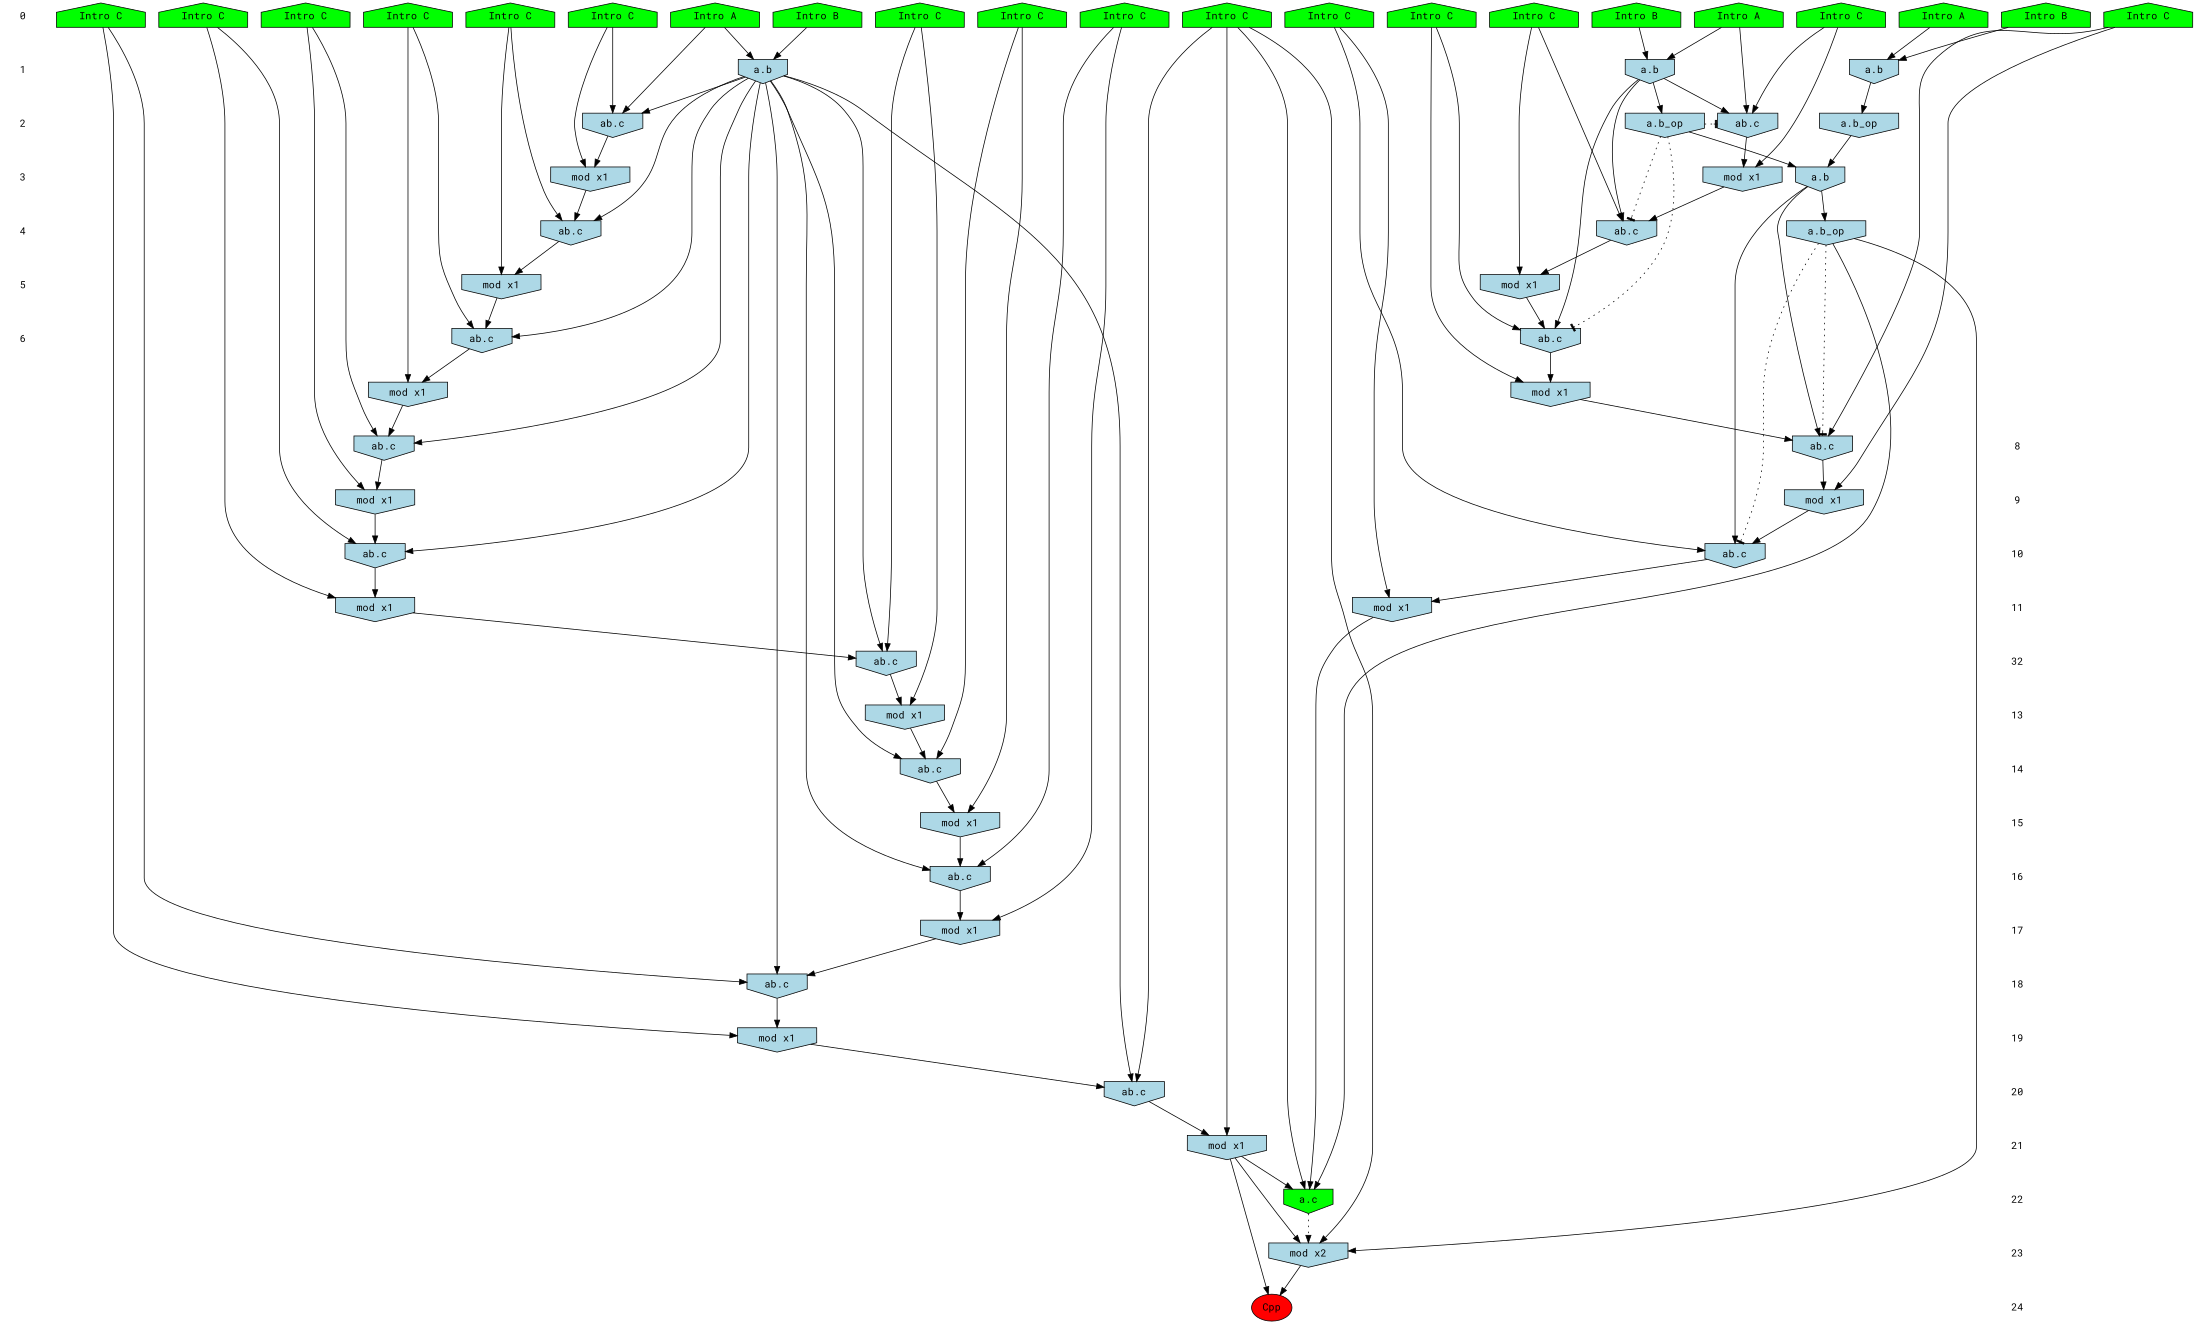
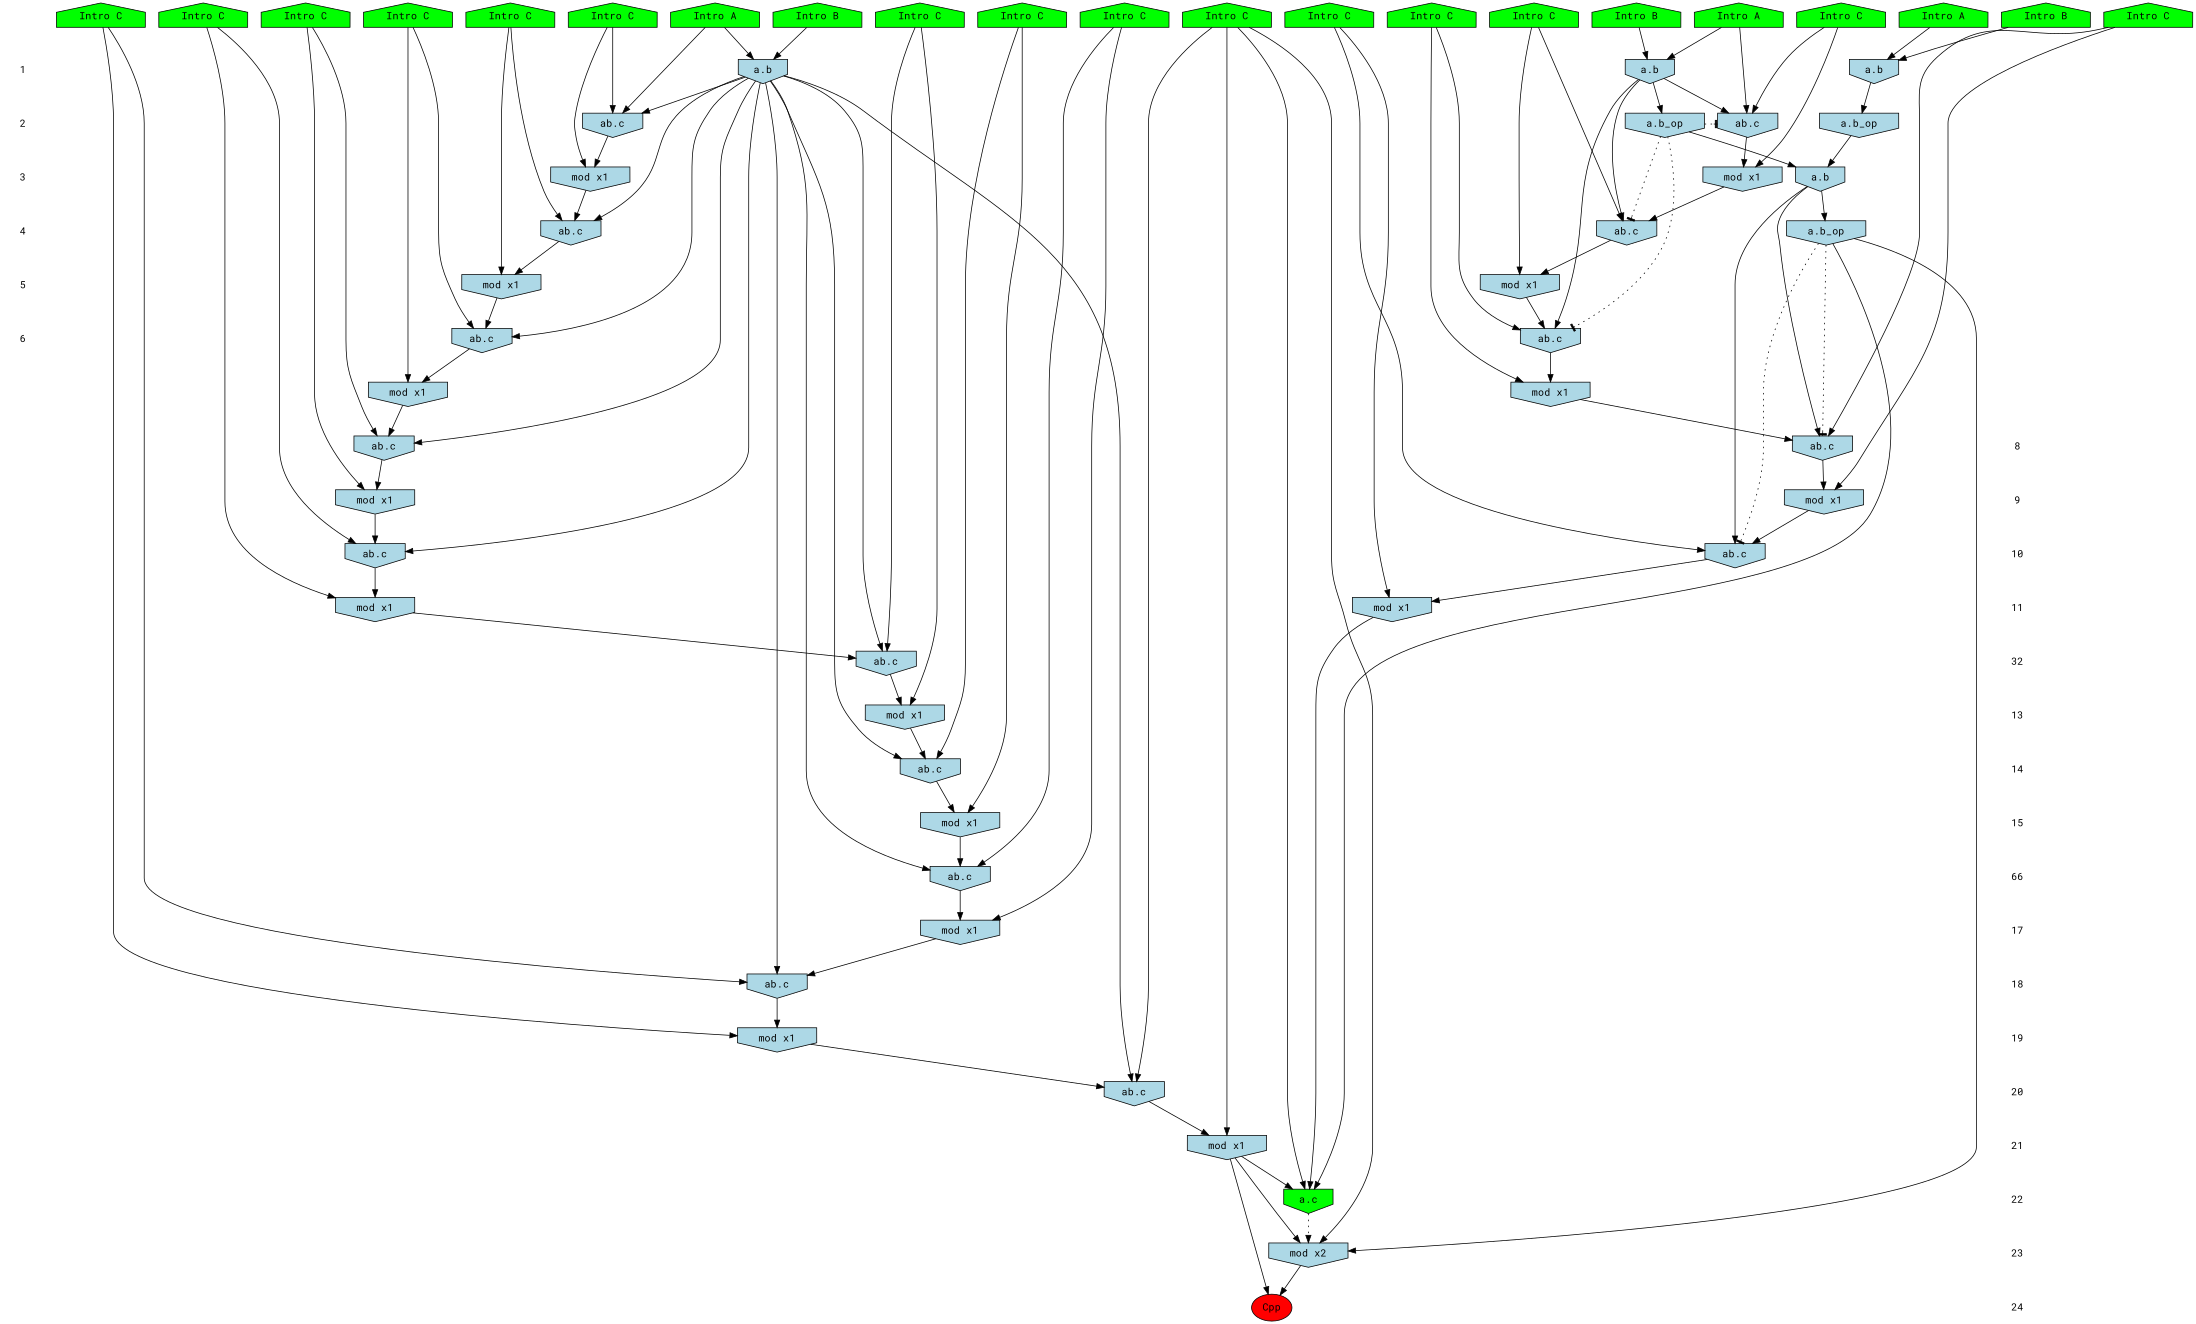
node "0": removed
node "16": label "16" -> "66"
